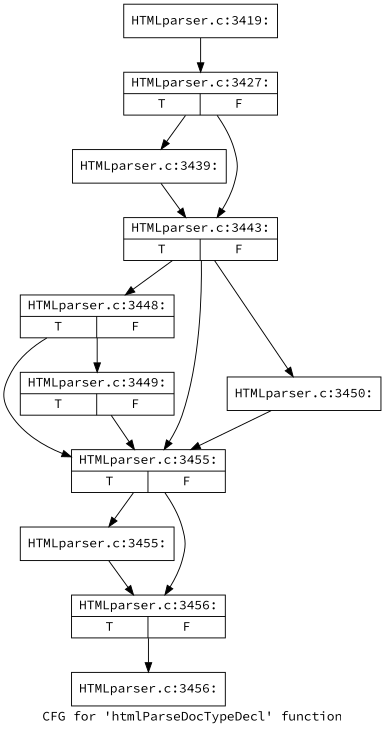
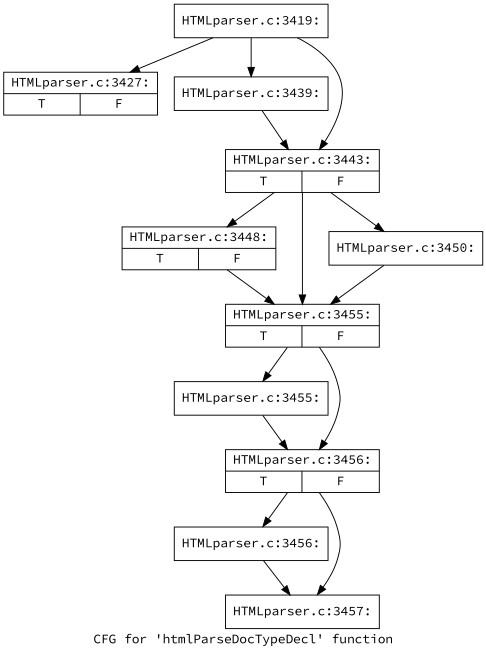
edge "HTMLparser.c:3427:" -> "HTMLparser.c:3439:": now "HTMLparser.c:3419:" -> "HTMLparser.c:3439:"
edge "HTMLparser.c:3427:" -> "HTMLparser.c:3443:": now "HTMLparser.c:3419:" -> "HTMLparser.c:3443:"
node "HTMLparser.c:3449:": removed
node "HTMLparser.c:3457:": added
